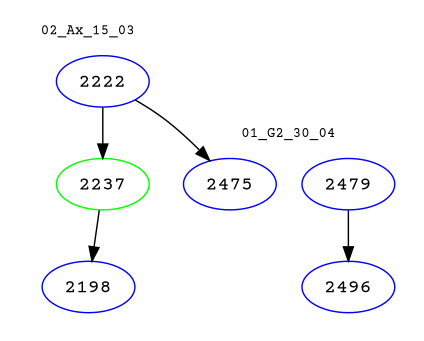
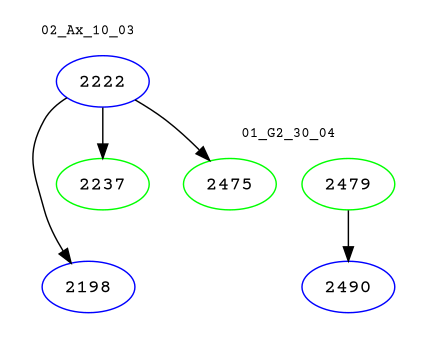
cluster "02_Ax_15_03": label "02_Ax_15_03" -> "02_Ax_10_03"
node "2475": color blue -> green
node "2479": color blue -> green
edge "2237" -> "2198": now "2222" -> "2198"
node "2496": label "2496" -> "2490"
